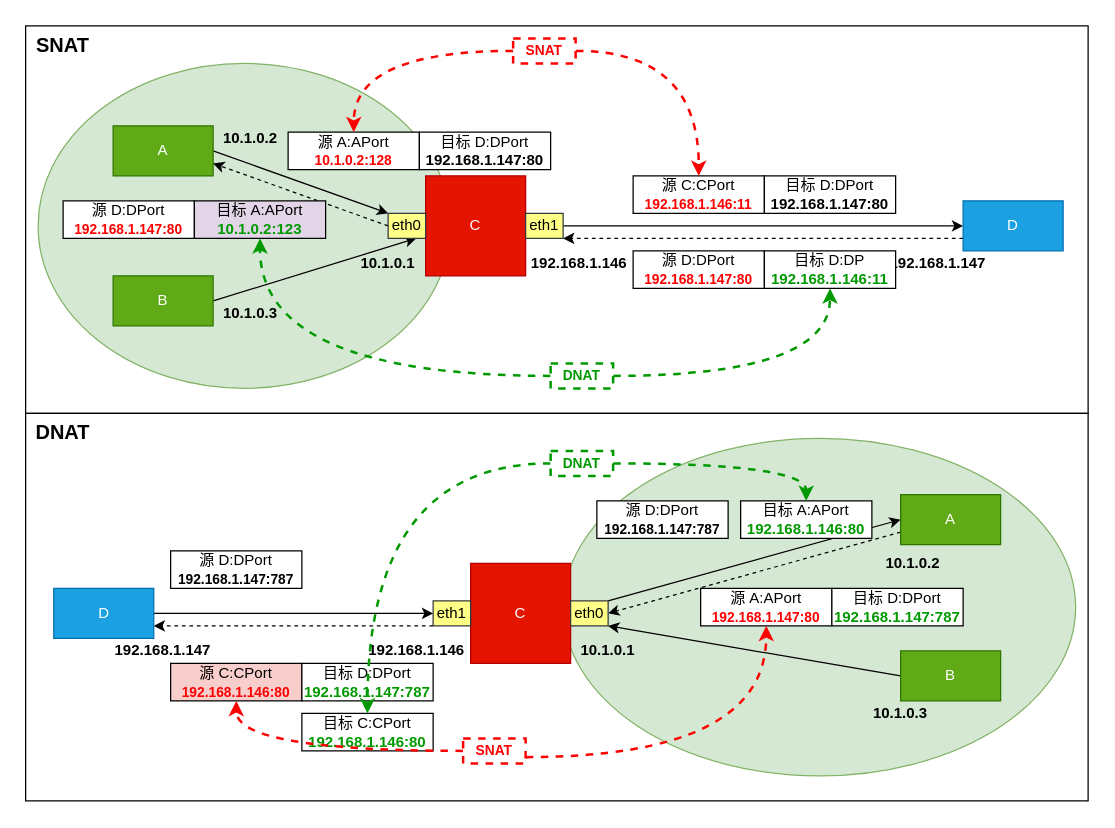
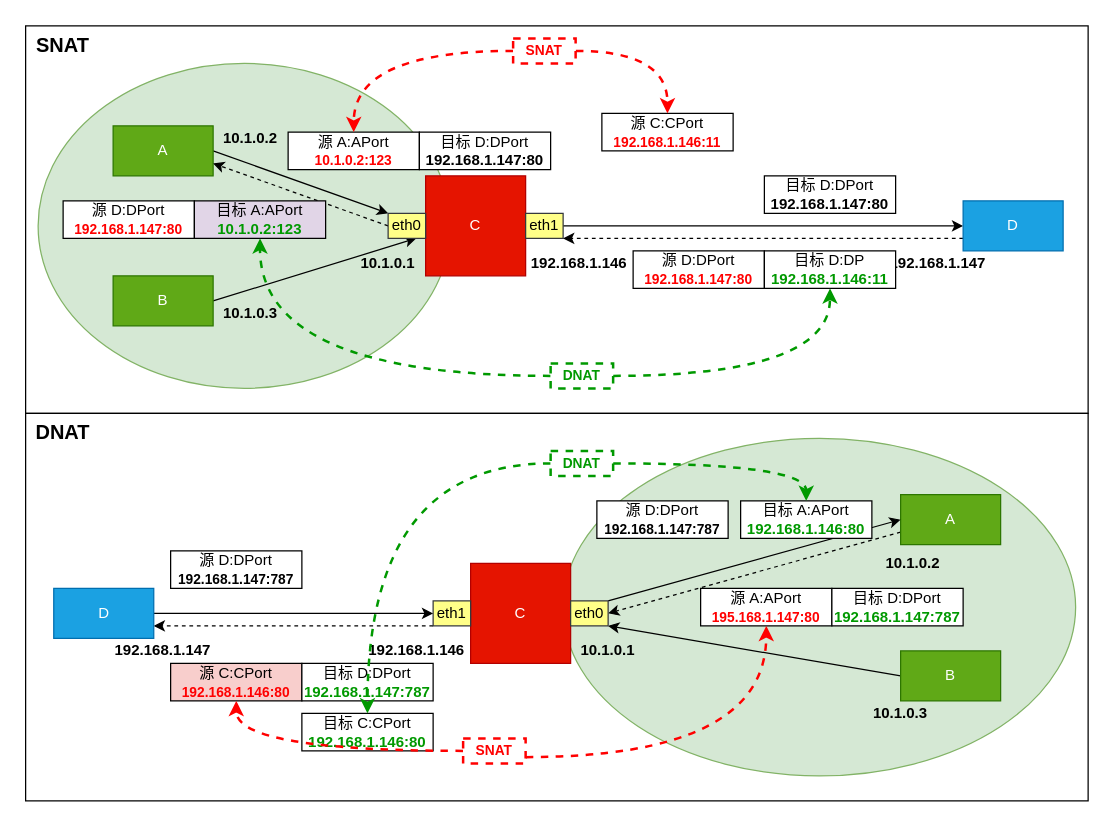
node "源 A:APort10.1.0.2:128": label "源 A:APort10.1.0.2:128" -> "源 A:APort10.1.0.2:123"
node "源 C:CPort192.168.1.146:11": moved (699, 194) -> (668, 132)
node "源 A:APort192.168.1.147:80": label "源 A:APort192.168.1.147:80" -> "源 A:APort195.168.1.147:80"
